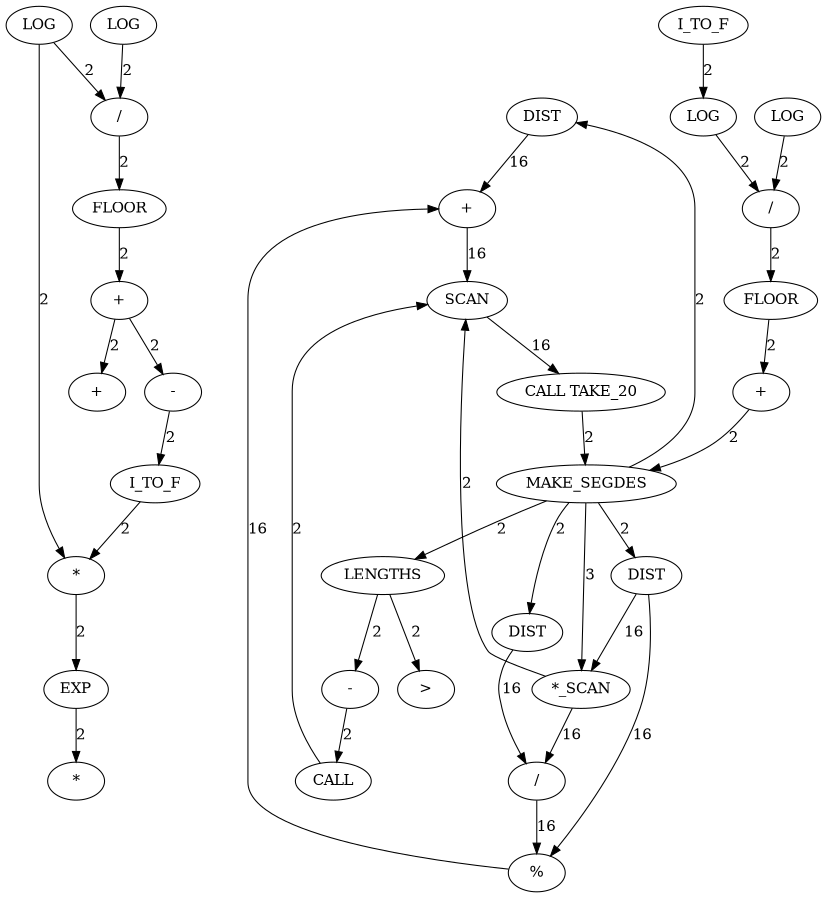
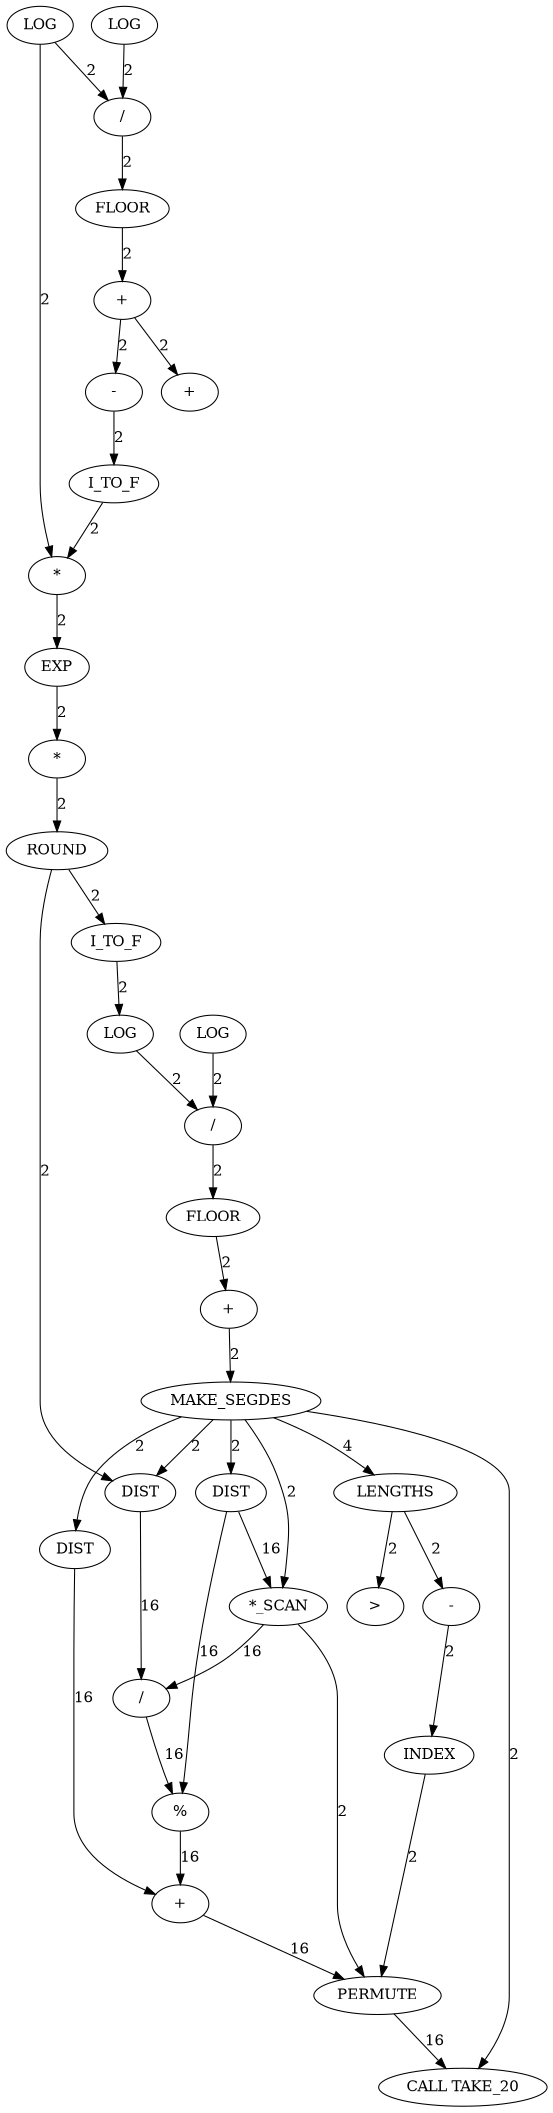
node "SCAN": label "SCAN" -> "PERMUTE"
edge "CALL TAKE_20" -> "MAKE_SEGDES": reversed
edge "MAKE_SEGDES" -> "LENGTHS": label "2" -> "4"
edge "MAKE_SEGDES" -> "*_SCAN": label "3" -> "2"
node "CALL": label "CALL" -> "INDEX"
node "ROUND": added
